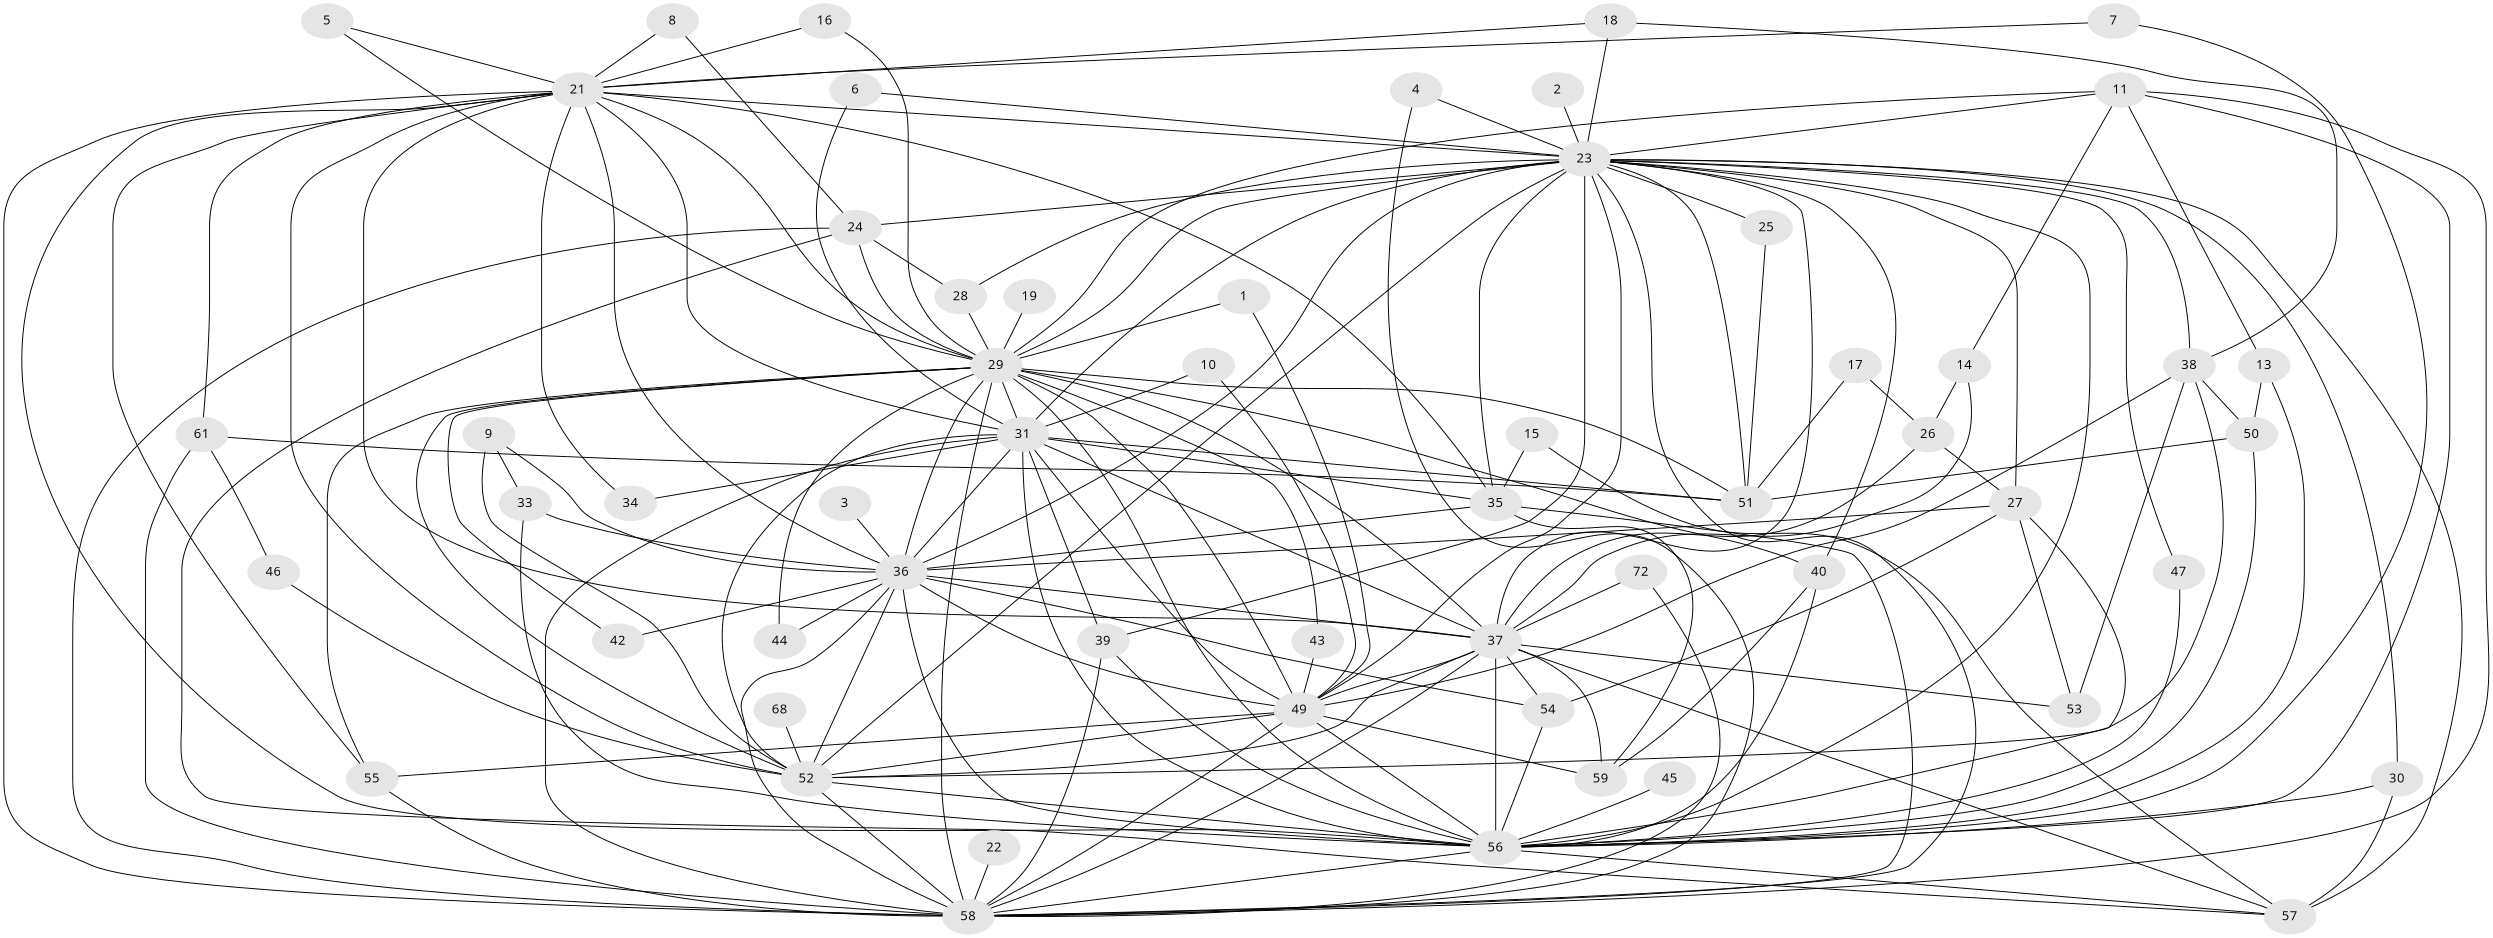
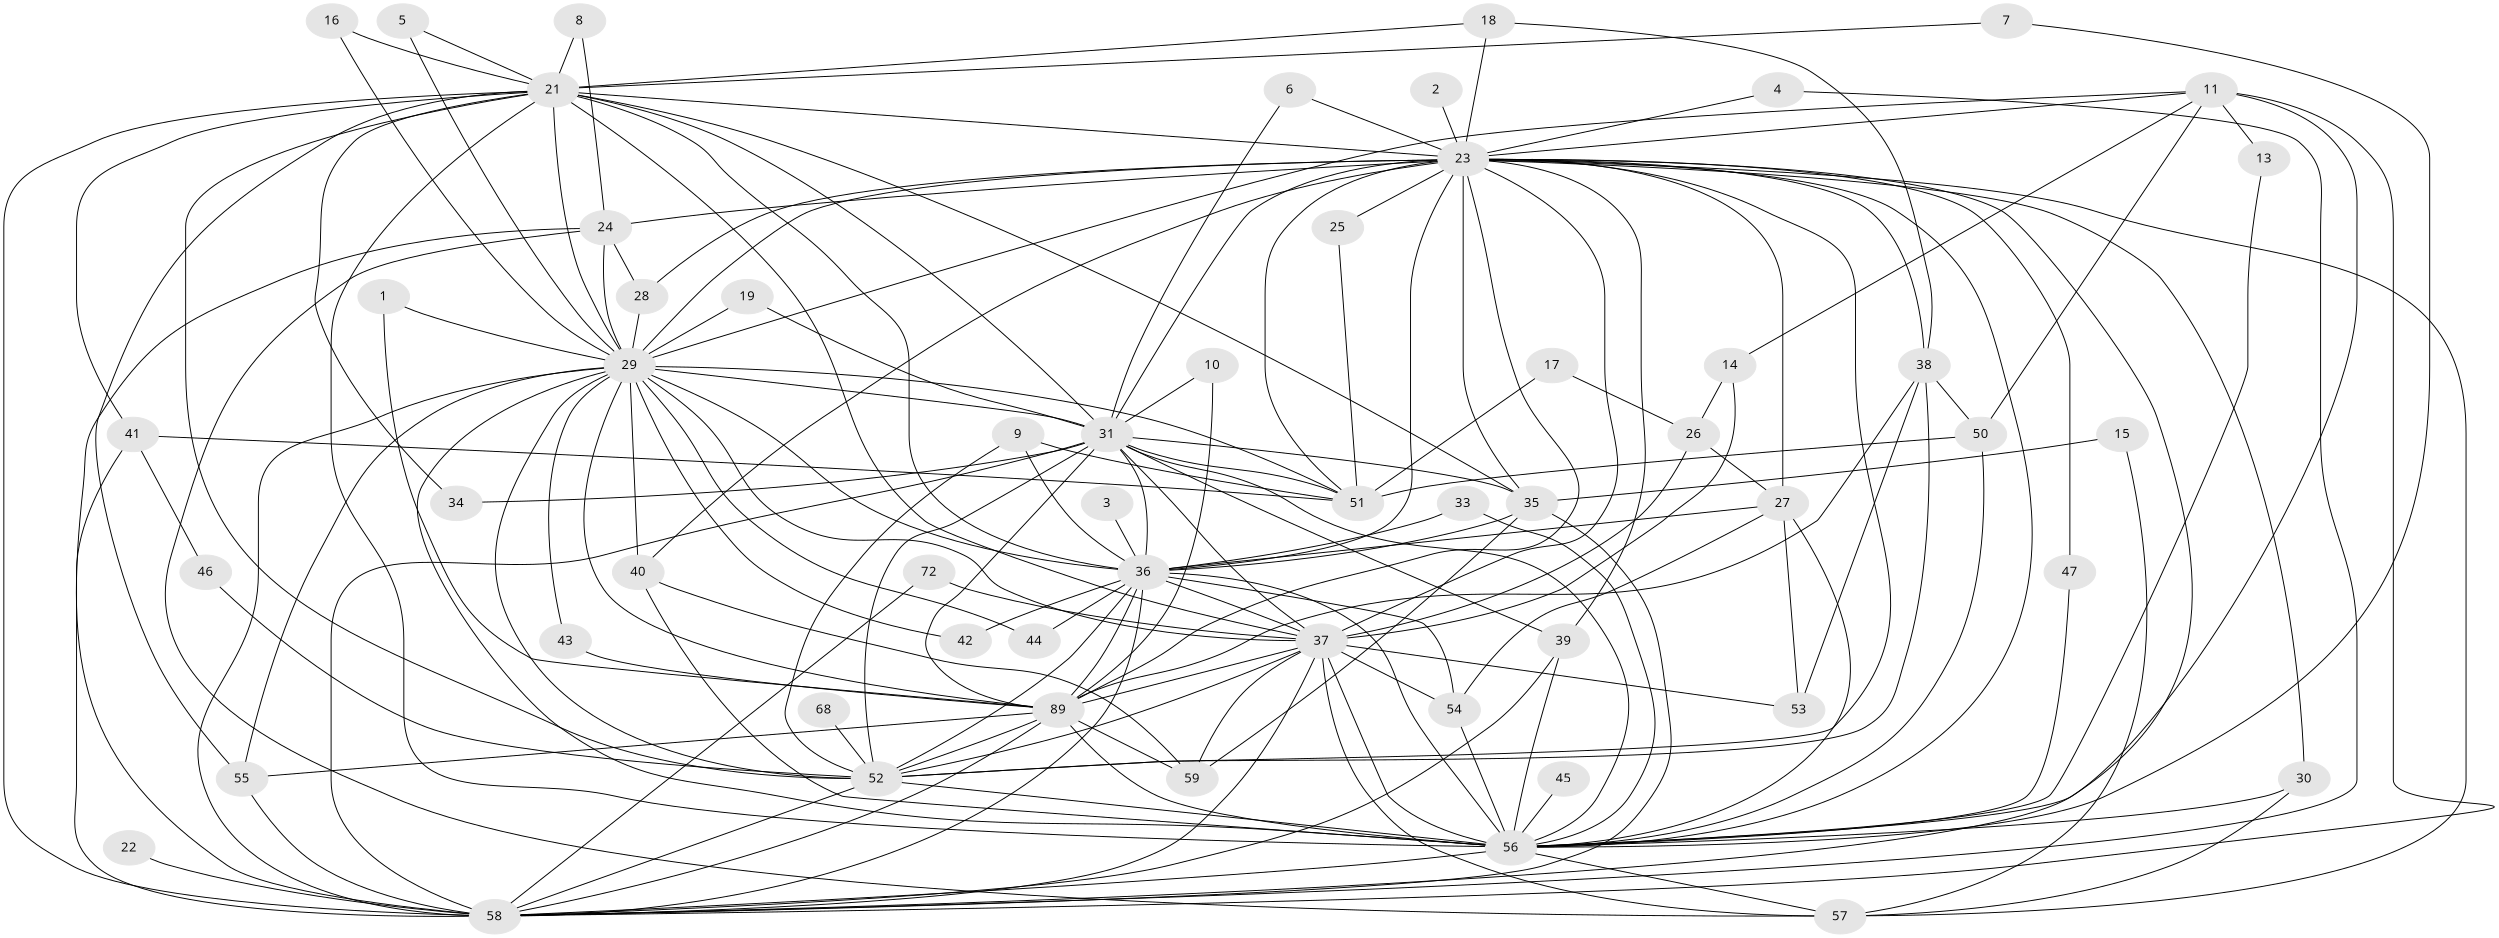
edge "19" -- "31": added
edge "13" -- "50": now "11" -- "50"
node "61": label "61" -> "41"
edge "9" -- "33": now "9" -- "51"
node "49": label "49" -> "89"
